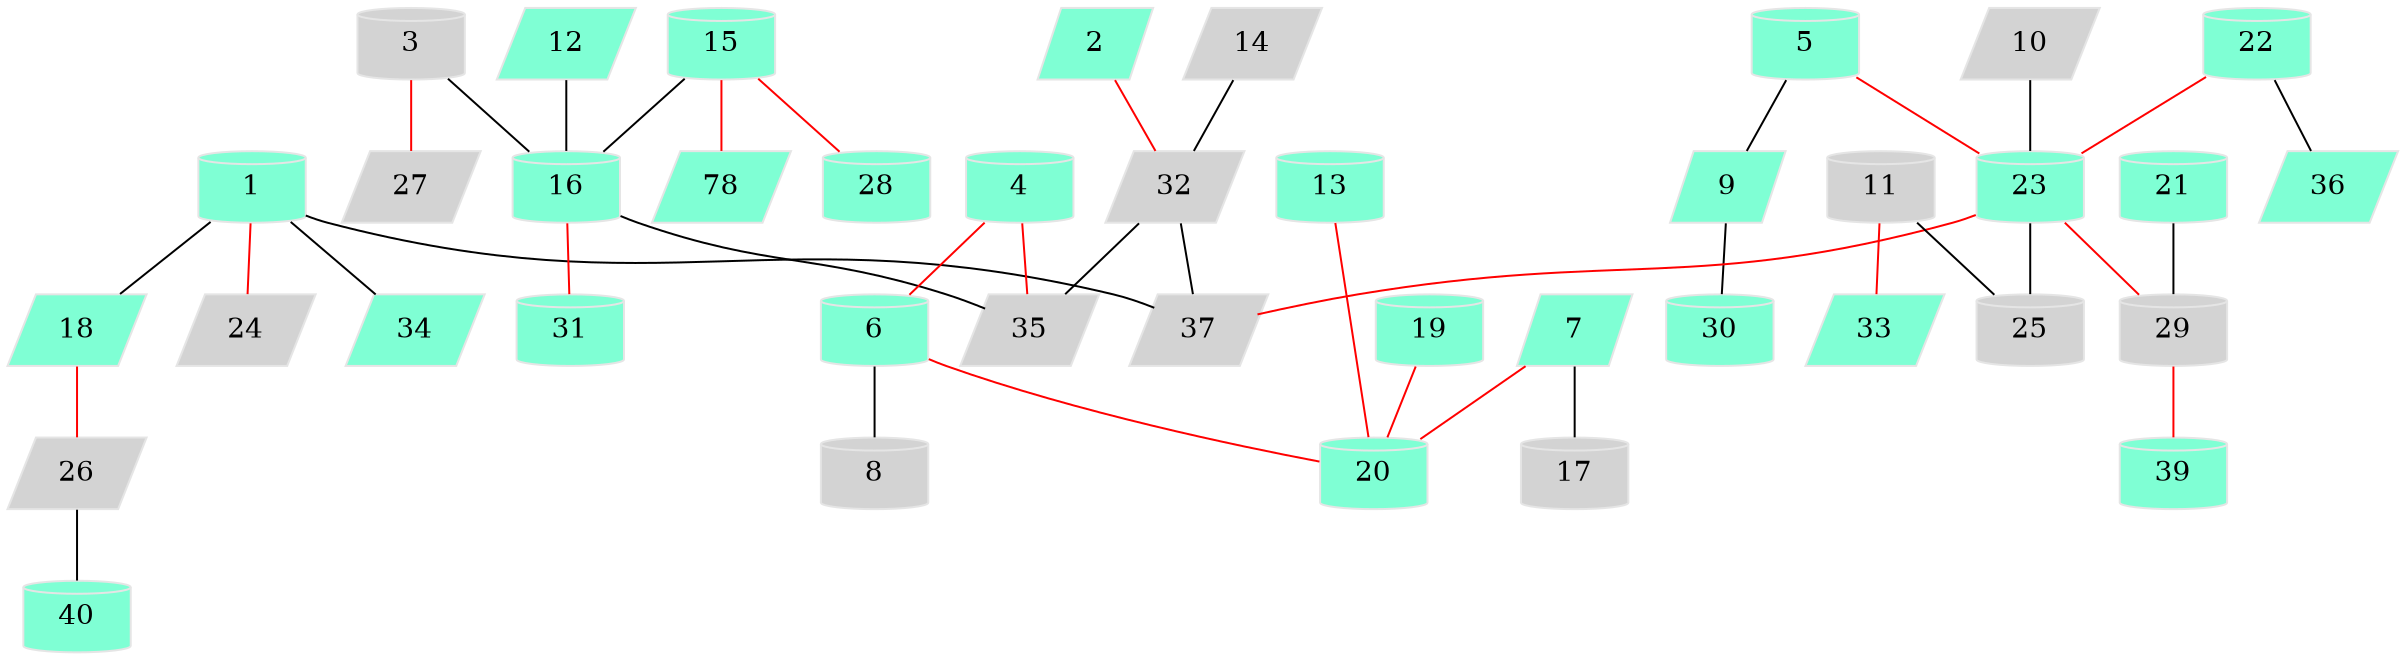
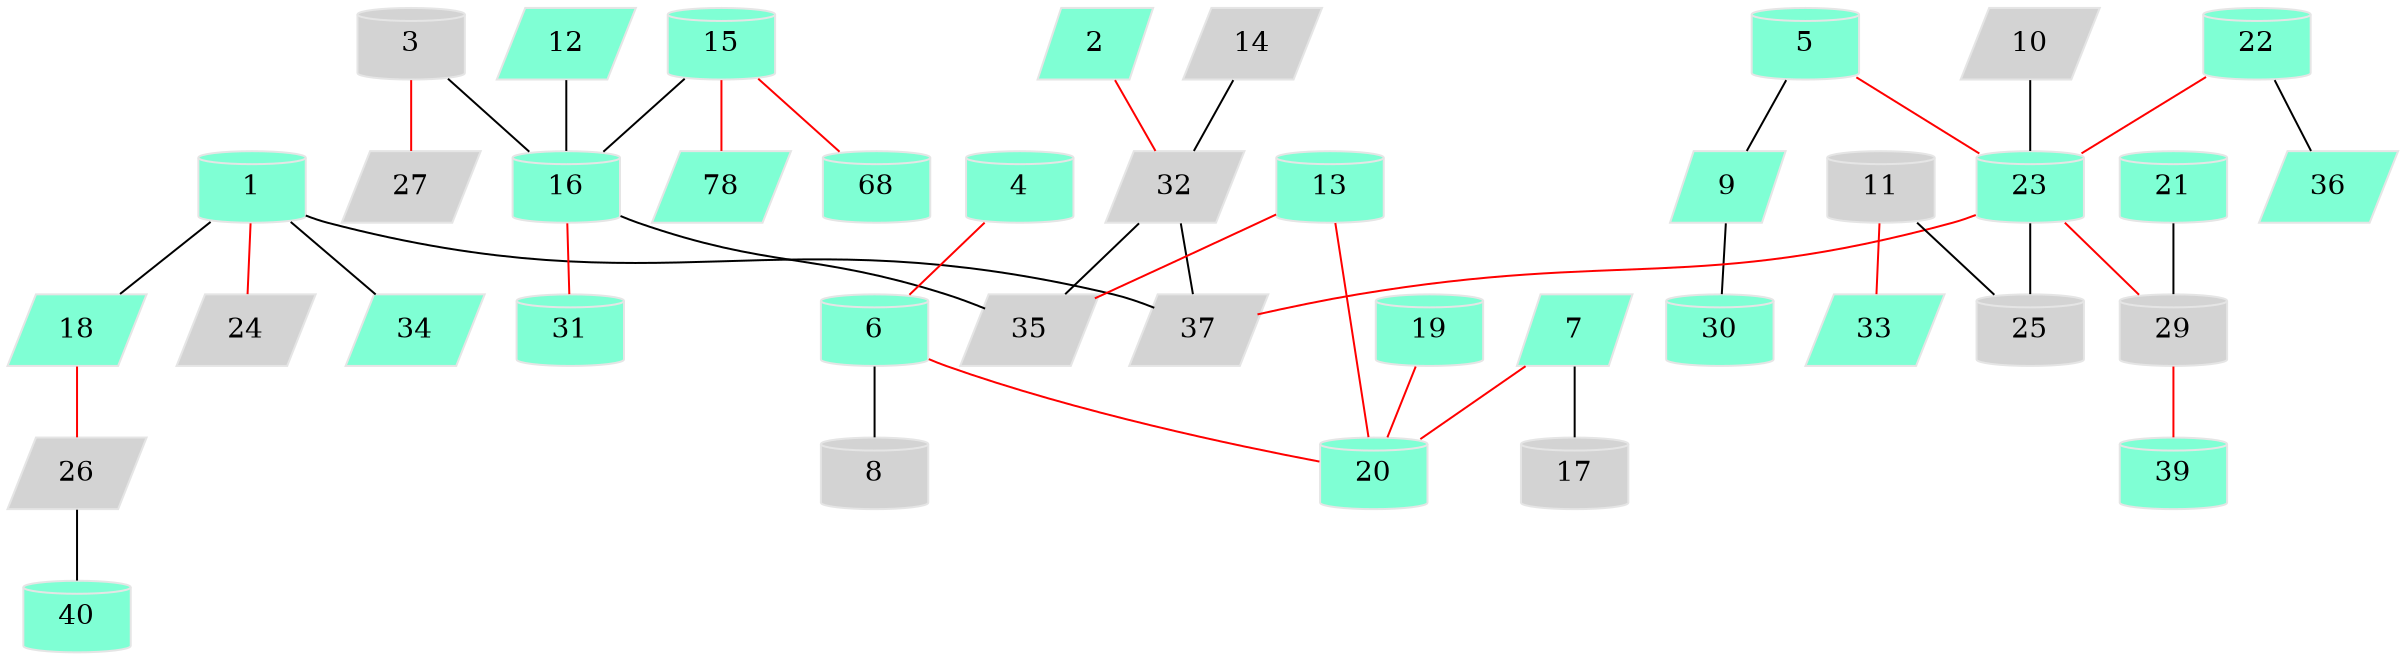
node "28": label "28" -> "68"
edge "4" -- "35": now "13" -- "35"
